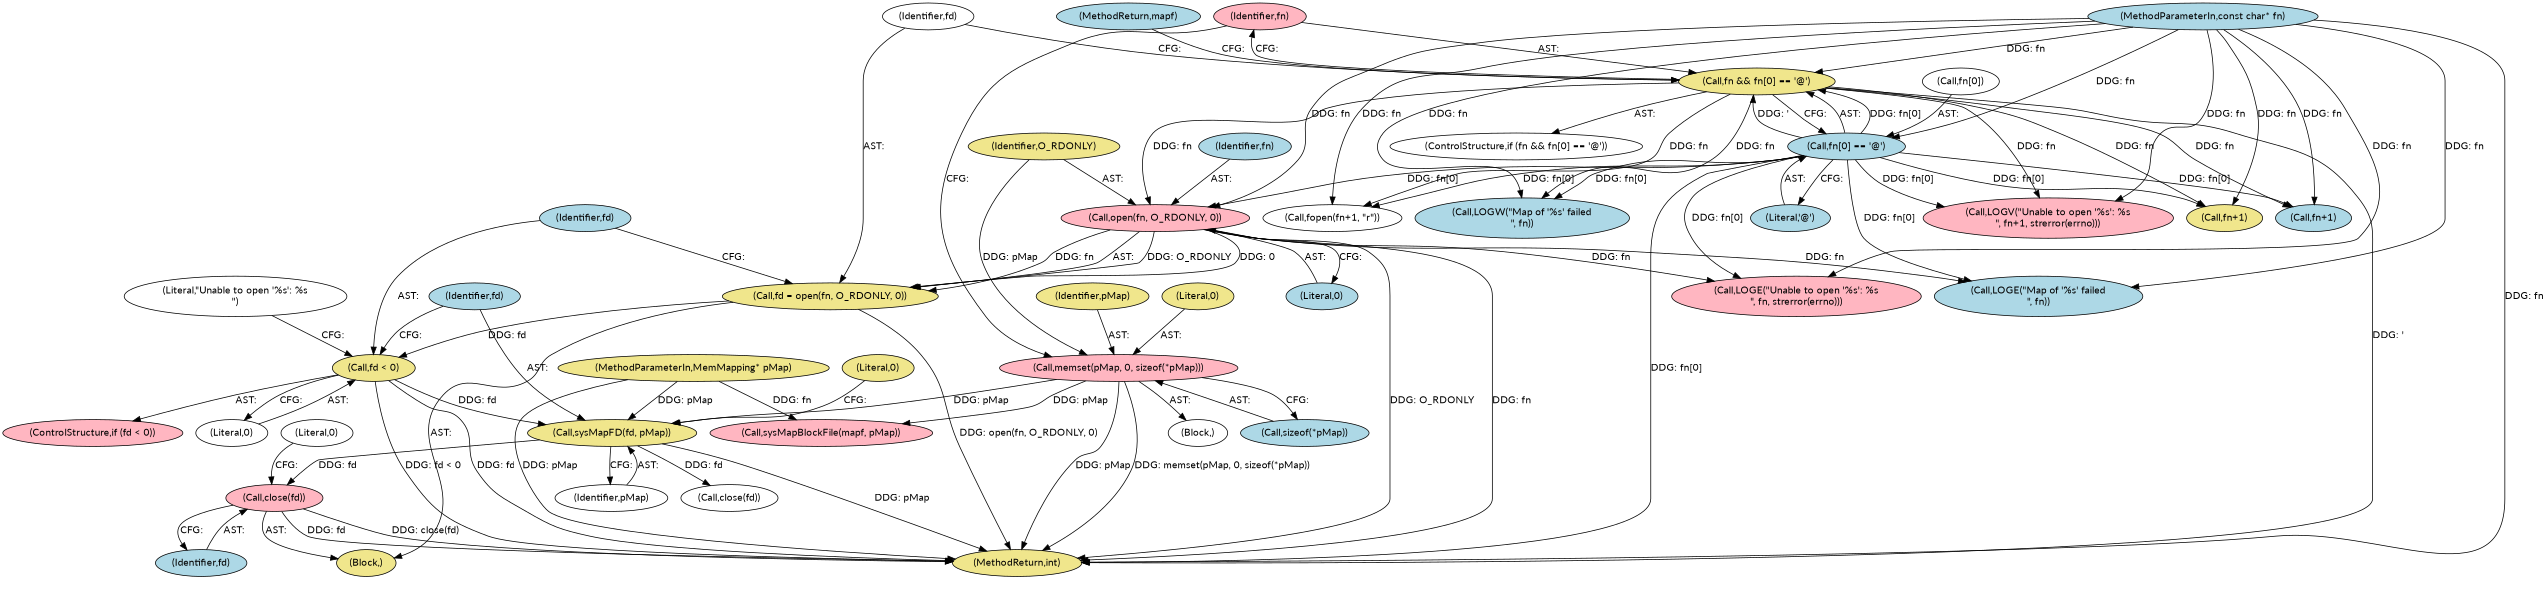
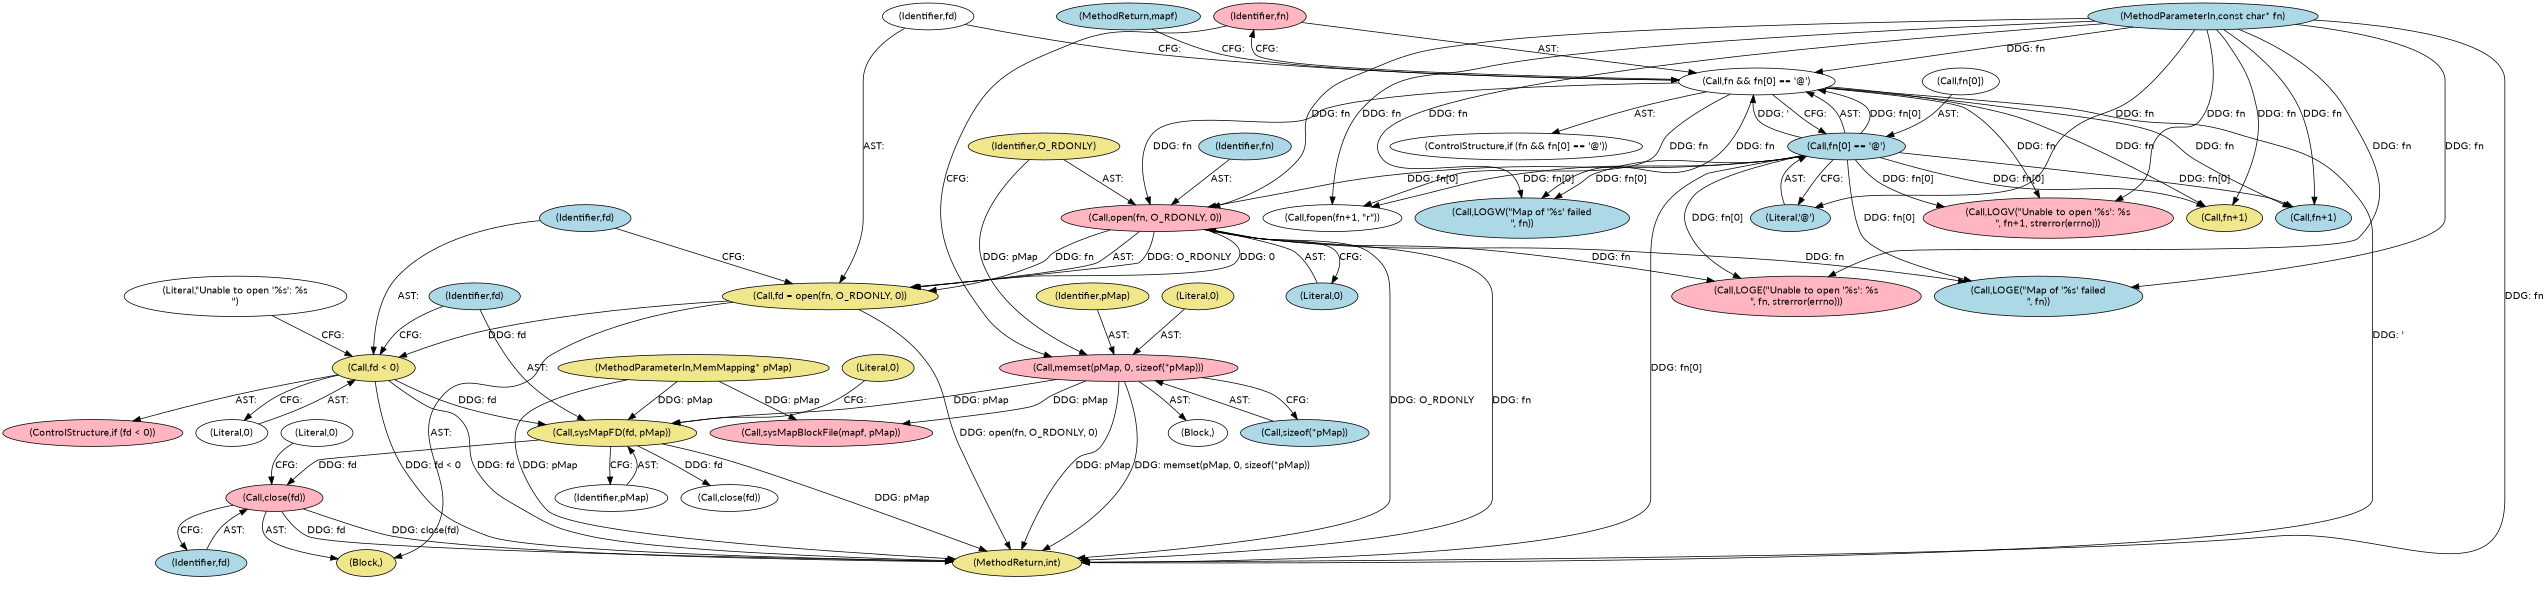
node "(Call,fn && fn[0] == '@')": fillcolor khaki -> white
edge "(MethodParameterIn,const char* fn)" -> "(Call,fn[0] == '@')": now "(MethodParameterIn,const char* fn)" -> "(Literal,'@')"
edge "(MethodParameterIn,MemMapping* pMap)" -> "(Call,sysMapBlockFile(mapf, pMap))": label "DDG: fn" -> "DDG: pMap"
